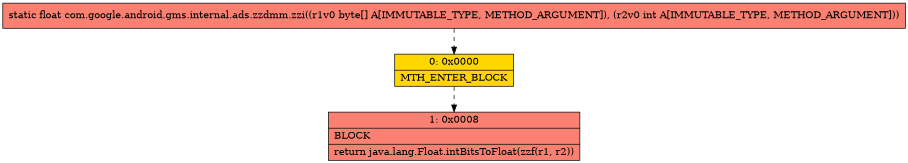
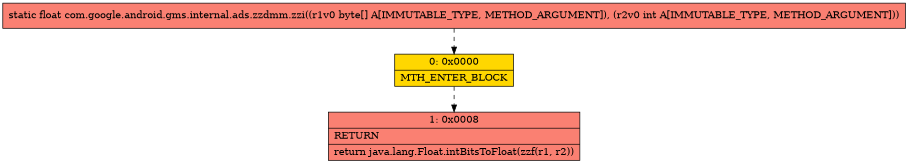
node "1: 0x0008": text "BLOCK" -> "RETURN"
